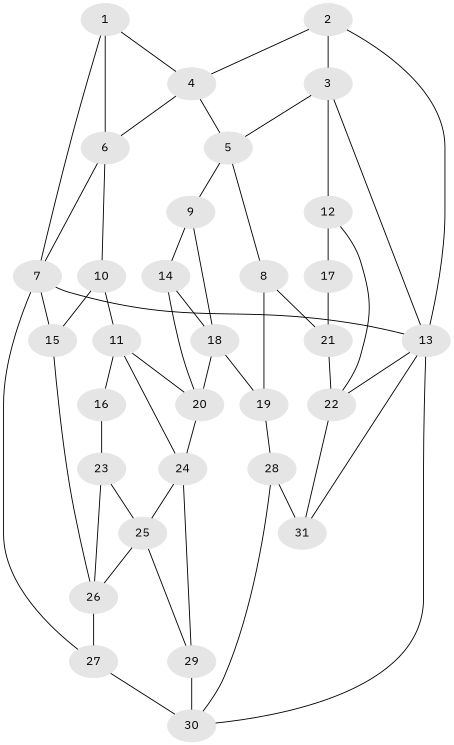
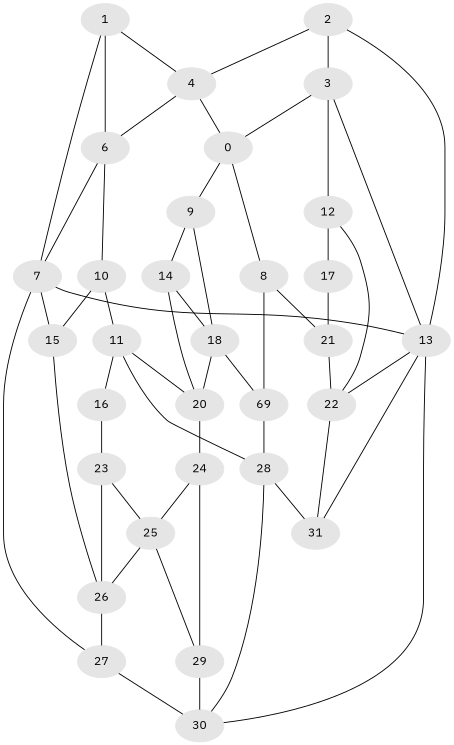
node "5": label "5" -> "0"
edge "11" -- "24": now "11" -- "28"
node "19": label "19" -> "69"
